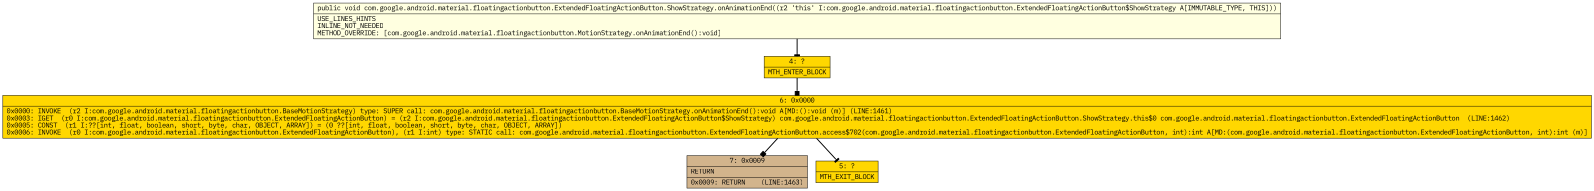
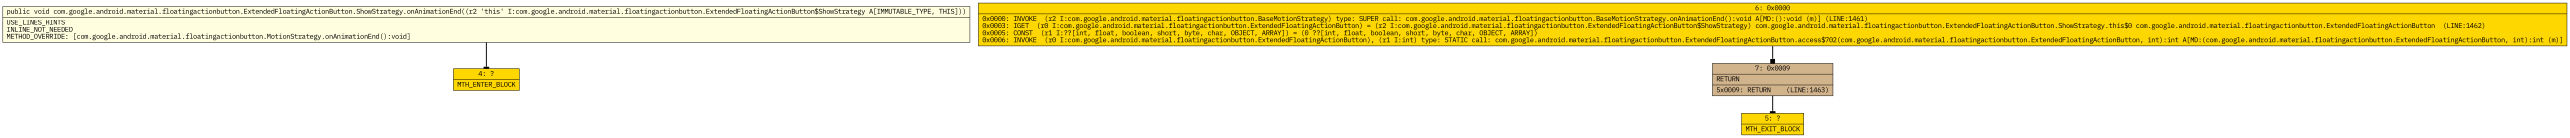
edge "4: ?" -> "6: 0x0000": removed
edge "6: 0x0000" -> "5: ?": now "7: 0x0009" -> "5: ?"
node "7: 0x0009": text "0x0009: RETURN    (LINE:1463)" -> "5x0009: RETURN    (LINE:1463)"
